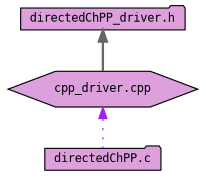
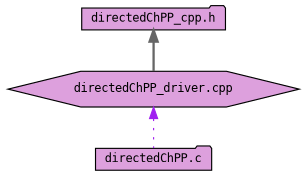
node "directedChPP_driver.h": label "directedChPP_driver.h" -> "directedChPP_cpp.h"
node "cpp_driver.cpp": label "cpp_driver.cpp" -> "directedChPP_driver.cpp"
